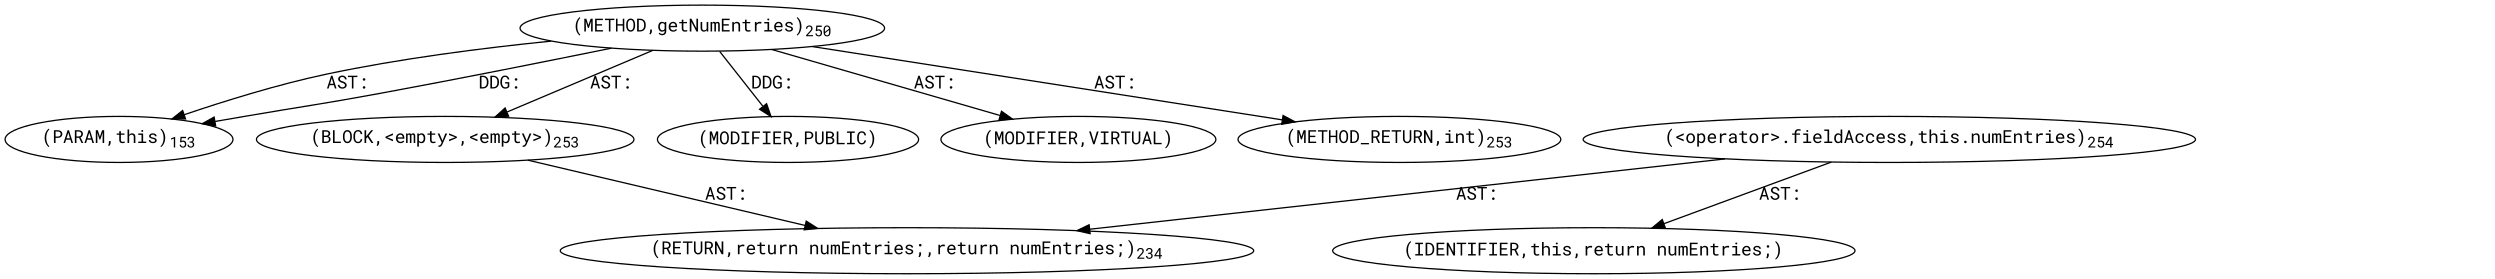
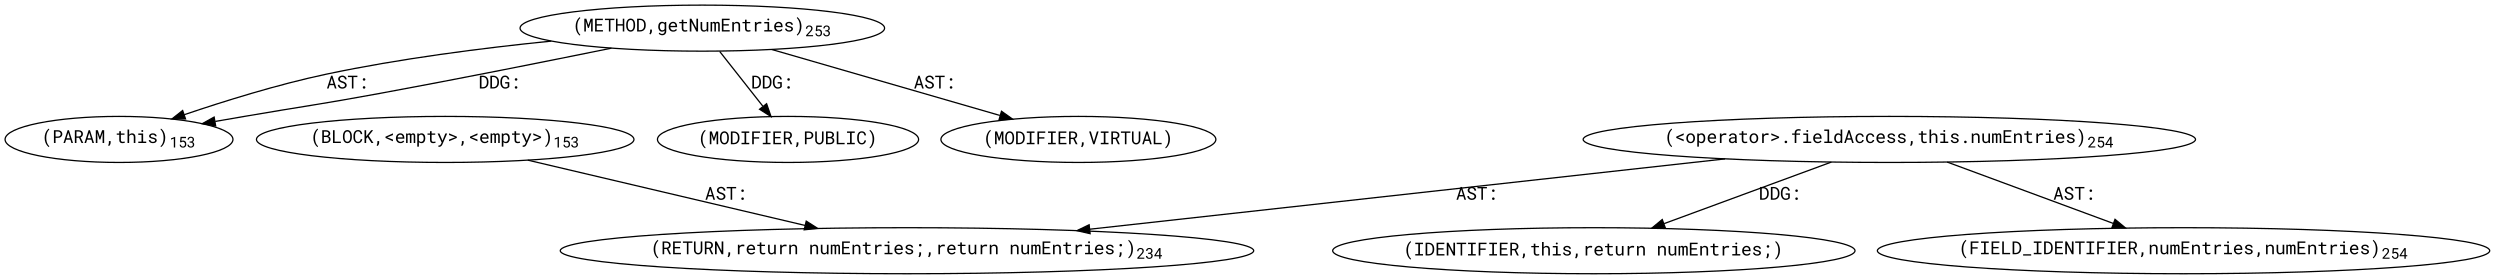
node "(METHOD,getNumEntries)": text "250" -> "253"
edge "(METHOD,getNumEntries)" -> "(BLOCK,<empty>,<empty>)": removed, label "AST:"
node "(BLOCK,<empty>,<empty>)": text "253" -> "153"
node "(METHOD_RETURN,int)": removed
edge "(<operator>.fieldAccess,this.numEntries)" -> "(IDENTIFIER,this,return numEntries;)": label "AST: " -> "DDG: "
node "(FIELD_IDENTIFIER,numEntries,numEntries)": added
